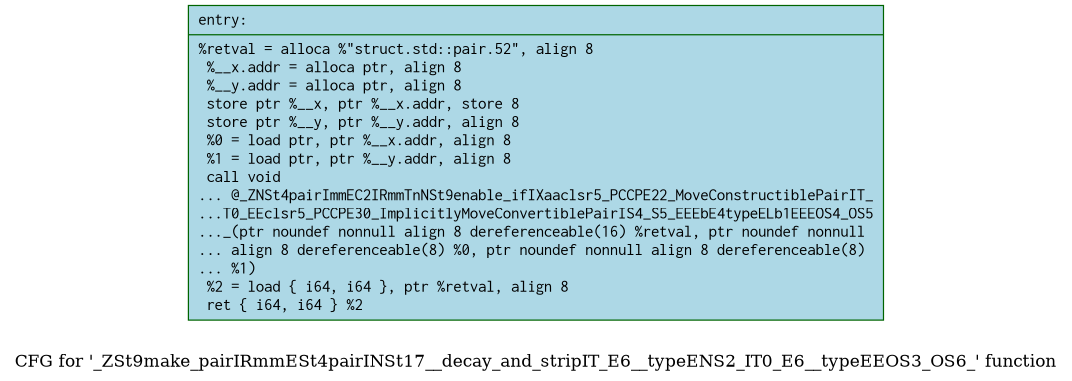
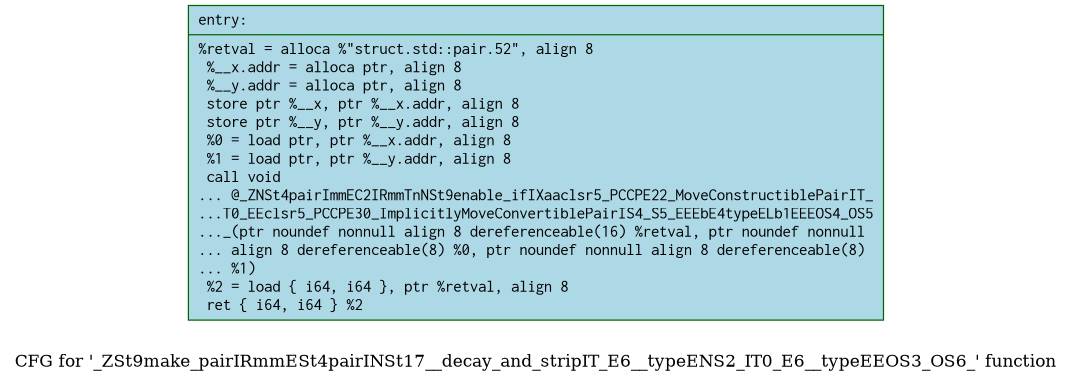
node "entry:": text "store ptr %__x, ptr %__x.addr, store 8" -> "store ptr %__x, ptr %__x.addr, align 8"
